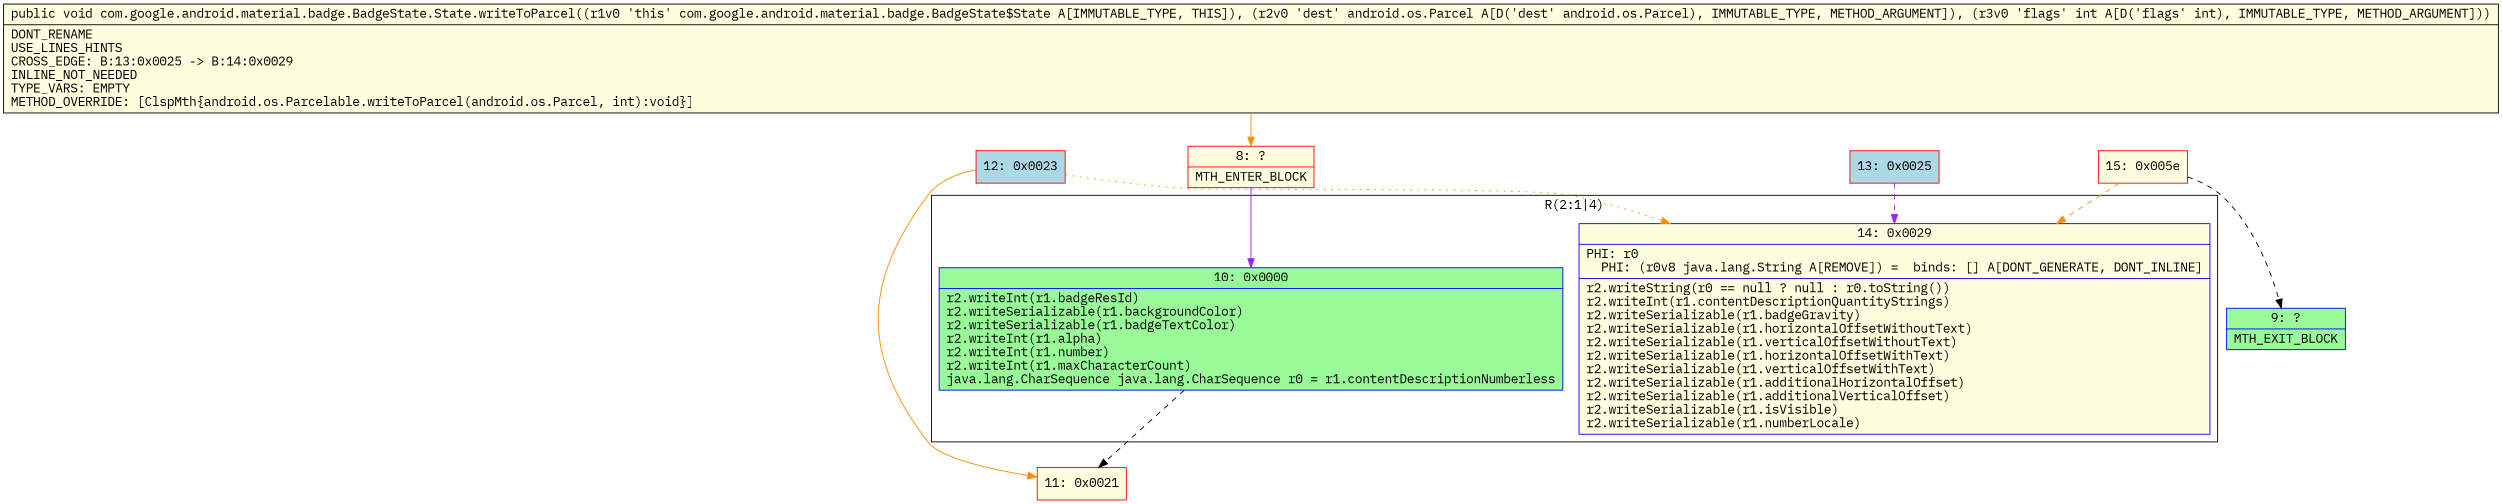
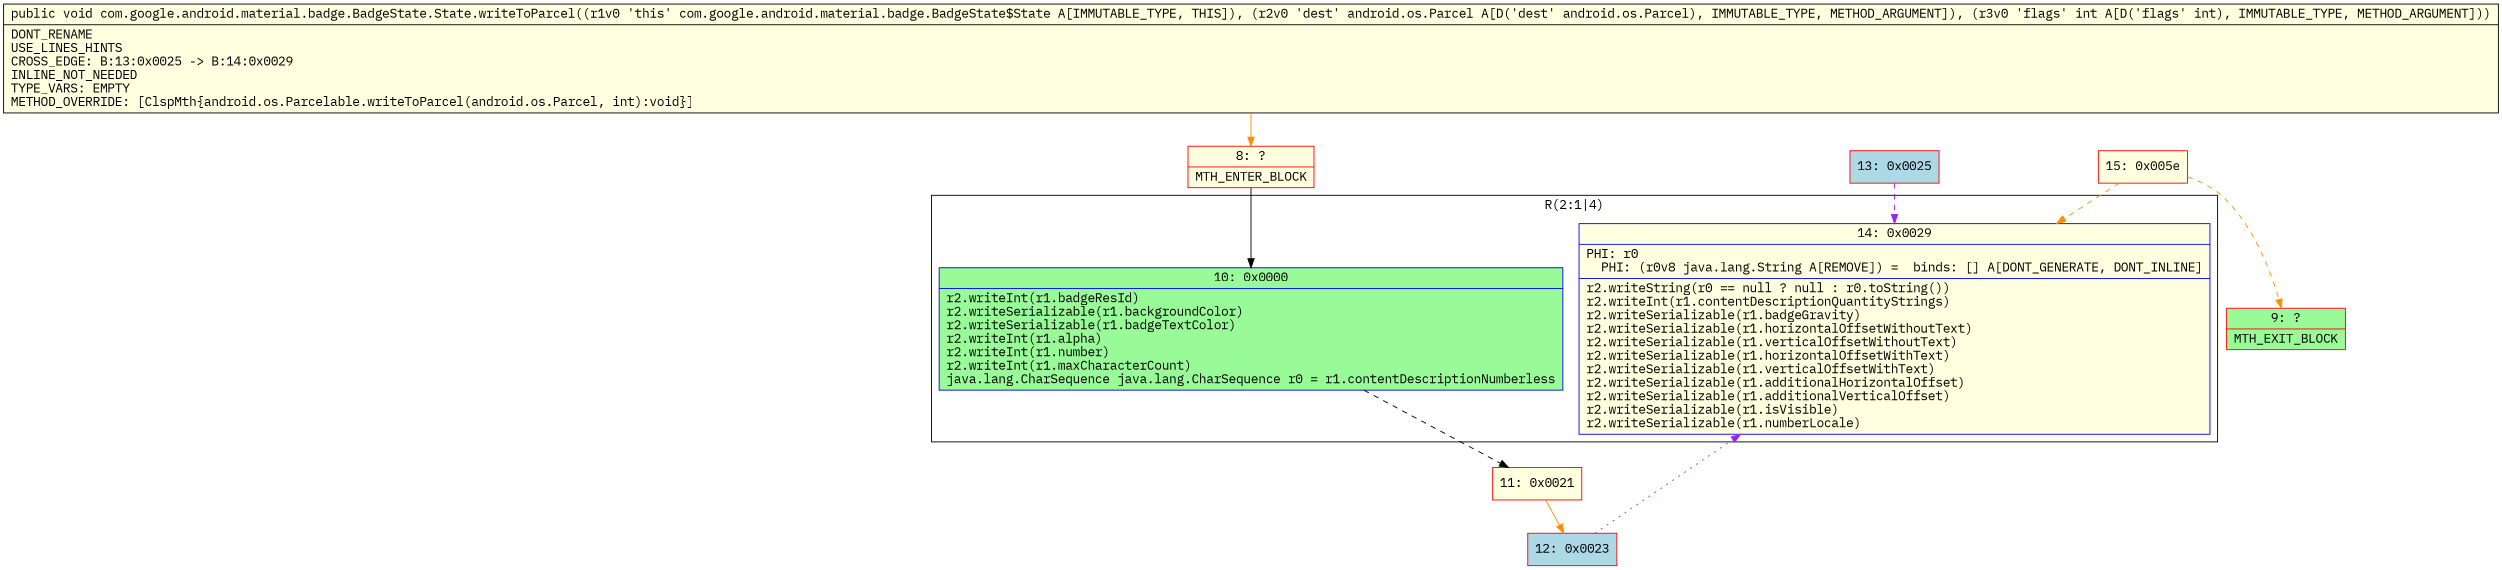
edge "12: 0x0023" -> "14: 0x0029": color darkorange -> purple
edge "8: ?" -> "10: 0x0000": color purple -> black
edge "15: 0x005e" -> "9: ?": color black -> darkorange
node "9: ?": color blue -> red
edge "12: 0x0023" -> "11: 0x0021": reversed
